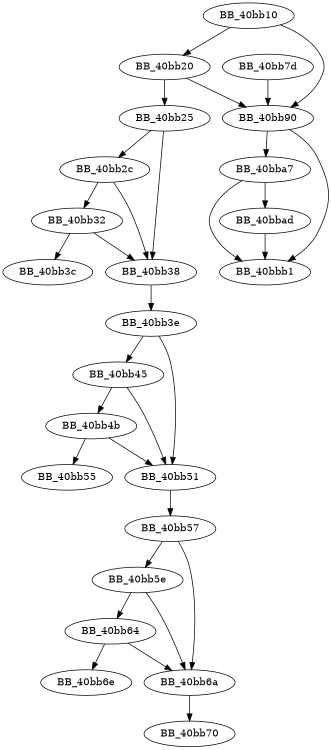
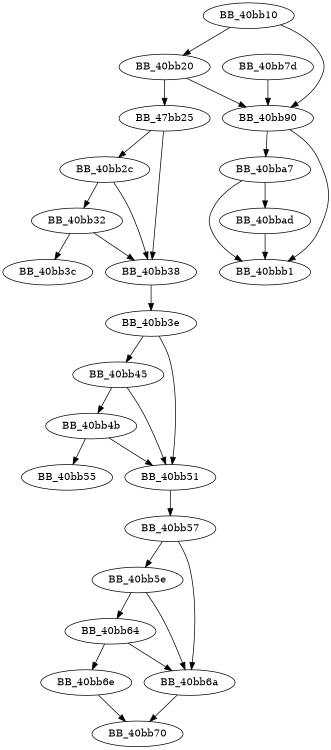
node "BB_40bb25": label "BB_40bb25" -> "BB_47bb25"
edge "BB_40bb6e" -> "BB_40bb70": added
